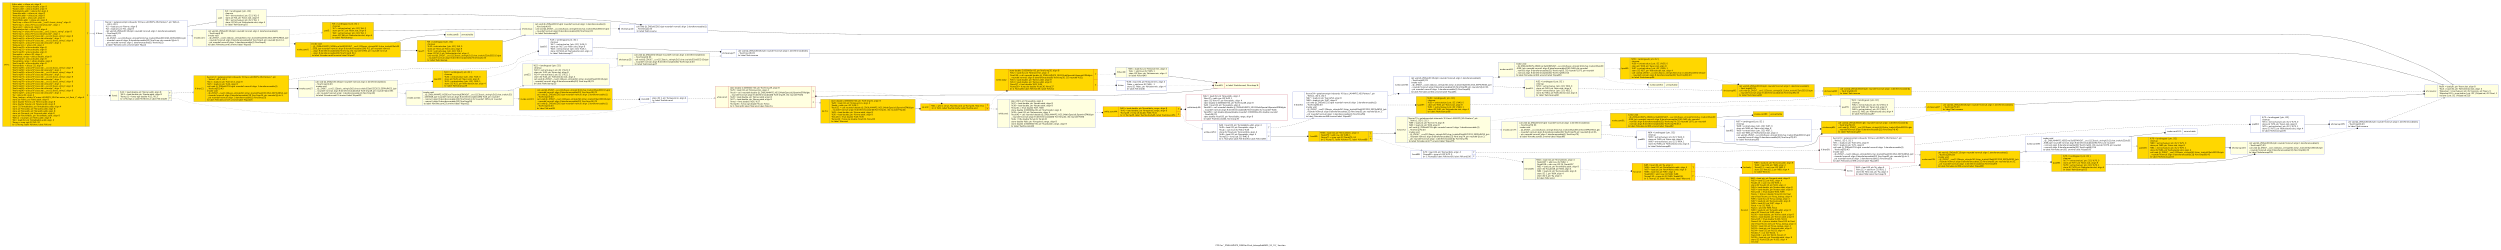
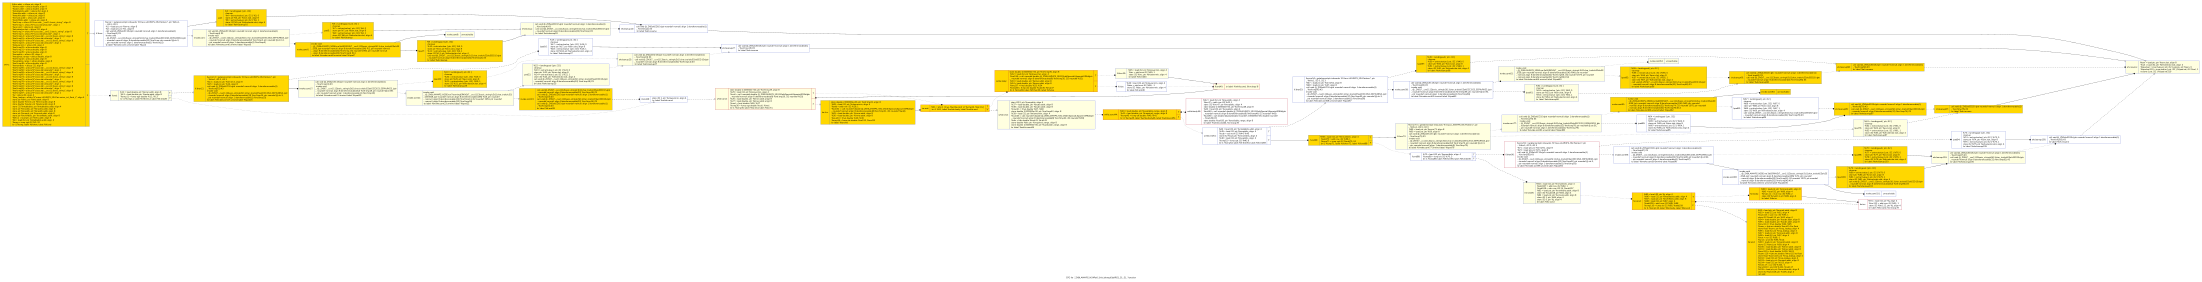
node "lpad:": fillcolor lightyellow -> gold
node "invoke.cont95:": fillcolor gold -> white
edge "for.inc:" -> "invoke.cont95:": now "for.inc:" -> "for.cond:"
